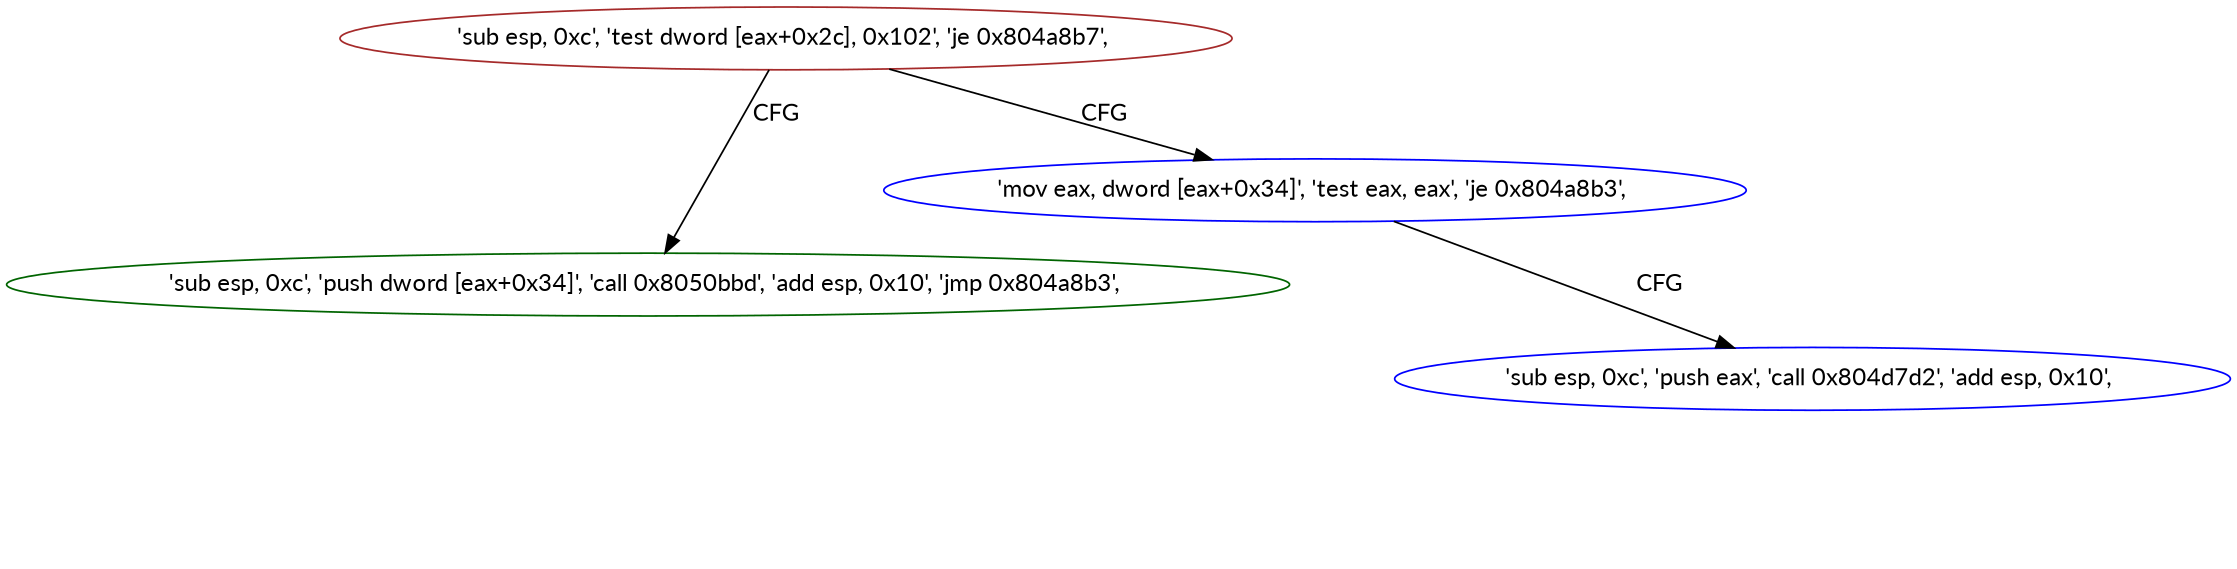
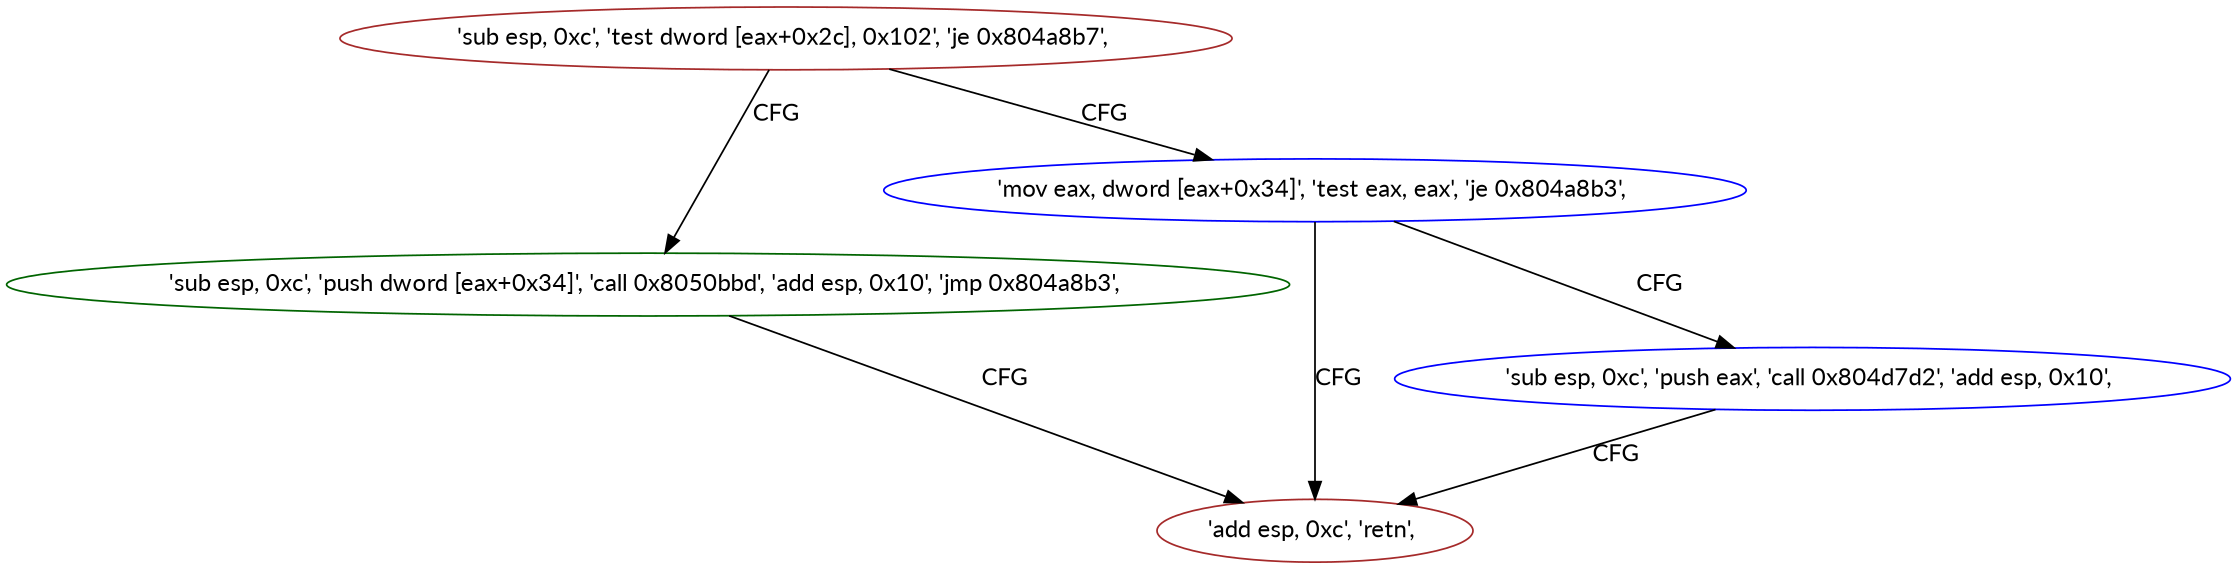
node "'add esp, 0xc', 'retn',": added
